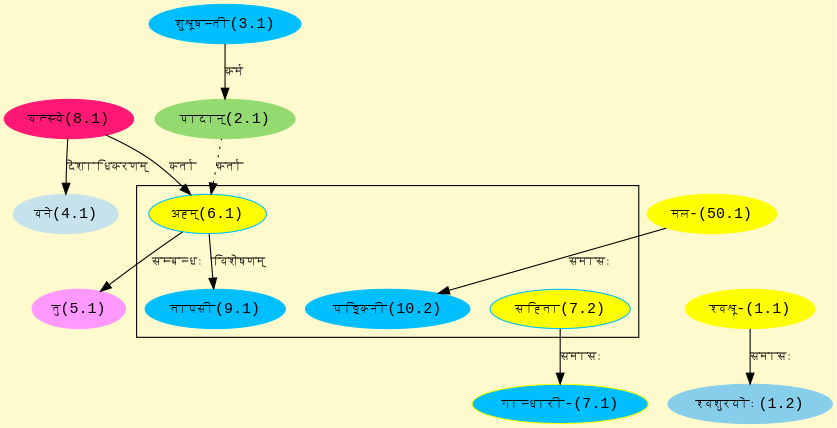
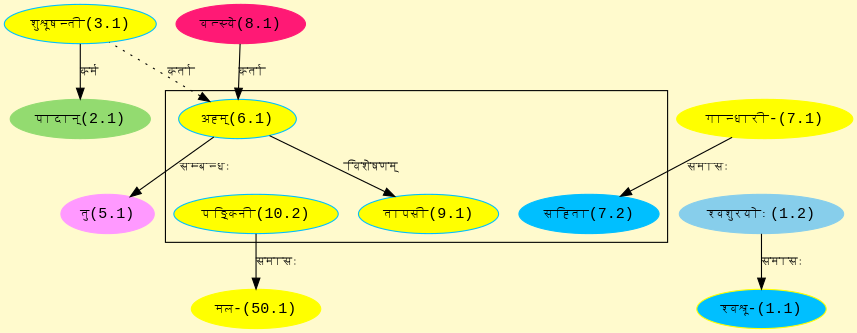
node "शुश्रूषन्ती(3.1)": fillcolor #00bfff -> #ffff00
edge "पादान्(2.1)" -> "अहम्(6.1)": now "शुश्रूषन्ती(3.1)" -> "अहम्(6.1)"
node "वने(4.1)": removed
edge "मल-(50.1)" -> "पङ्किनी(10.2)": reversed
node "तापसी(9.1)": fillcolor #00bfff -> #ffff00
node "पङ्किनी(10.2)": fillcolor #00bfff -> #ffff00
node "सहिता(7.2)": fillcolor #ffff00 -> #00bfff
node "श्वश्रू-(1.1)": fillcolor #ffff00 -> #00bfff
edge "सहिता(7.2)" -> "गान्धारी-(7.1)": reversed
edge "श्वश्रू-(1.1)" -> "श्वशुरयोः(1.2)": reversed
node "गान्धारी-(7.1)": fillcolor #00bfff -> #ffff00
